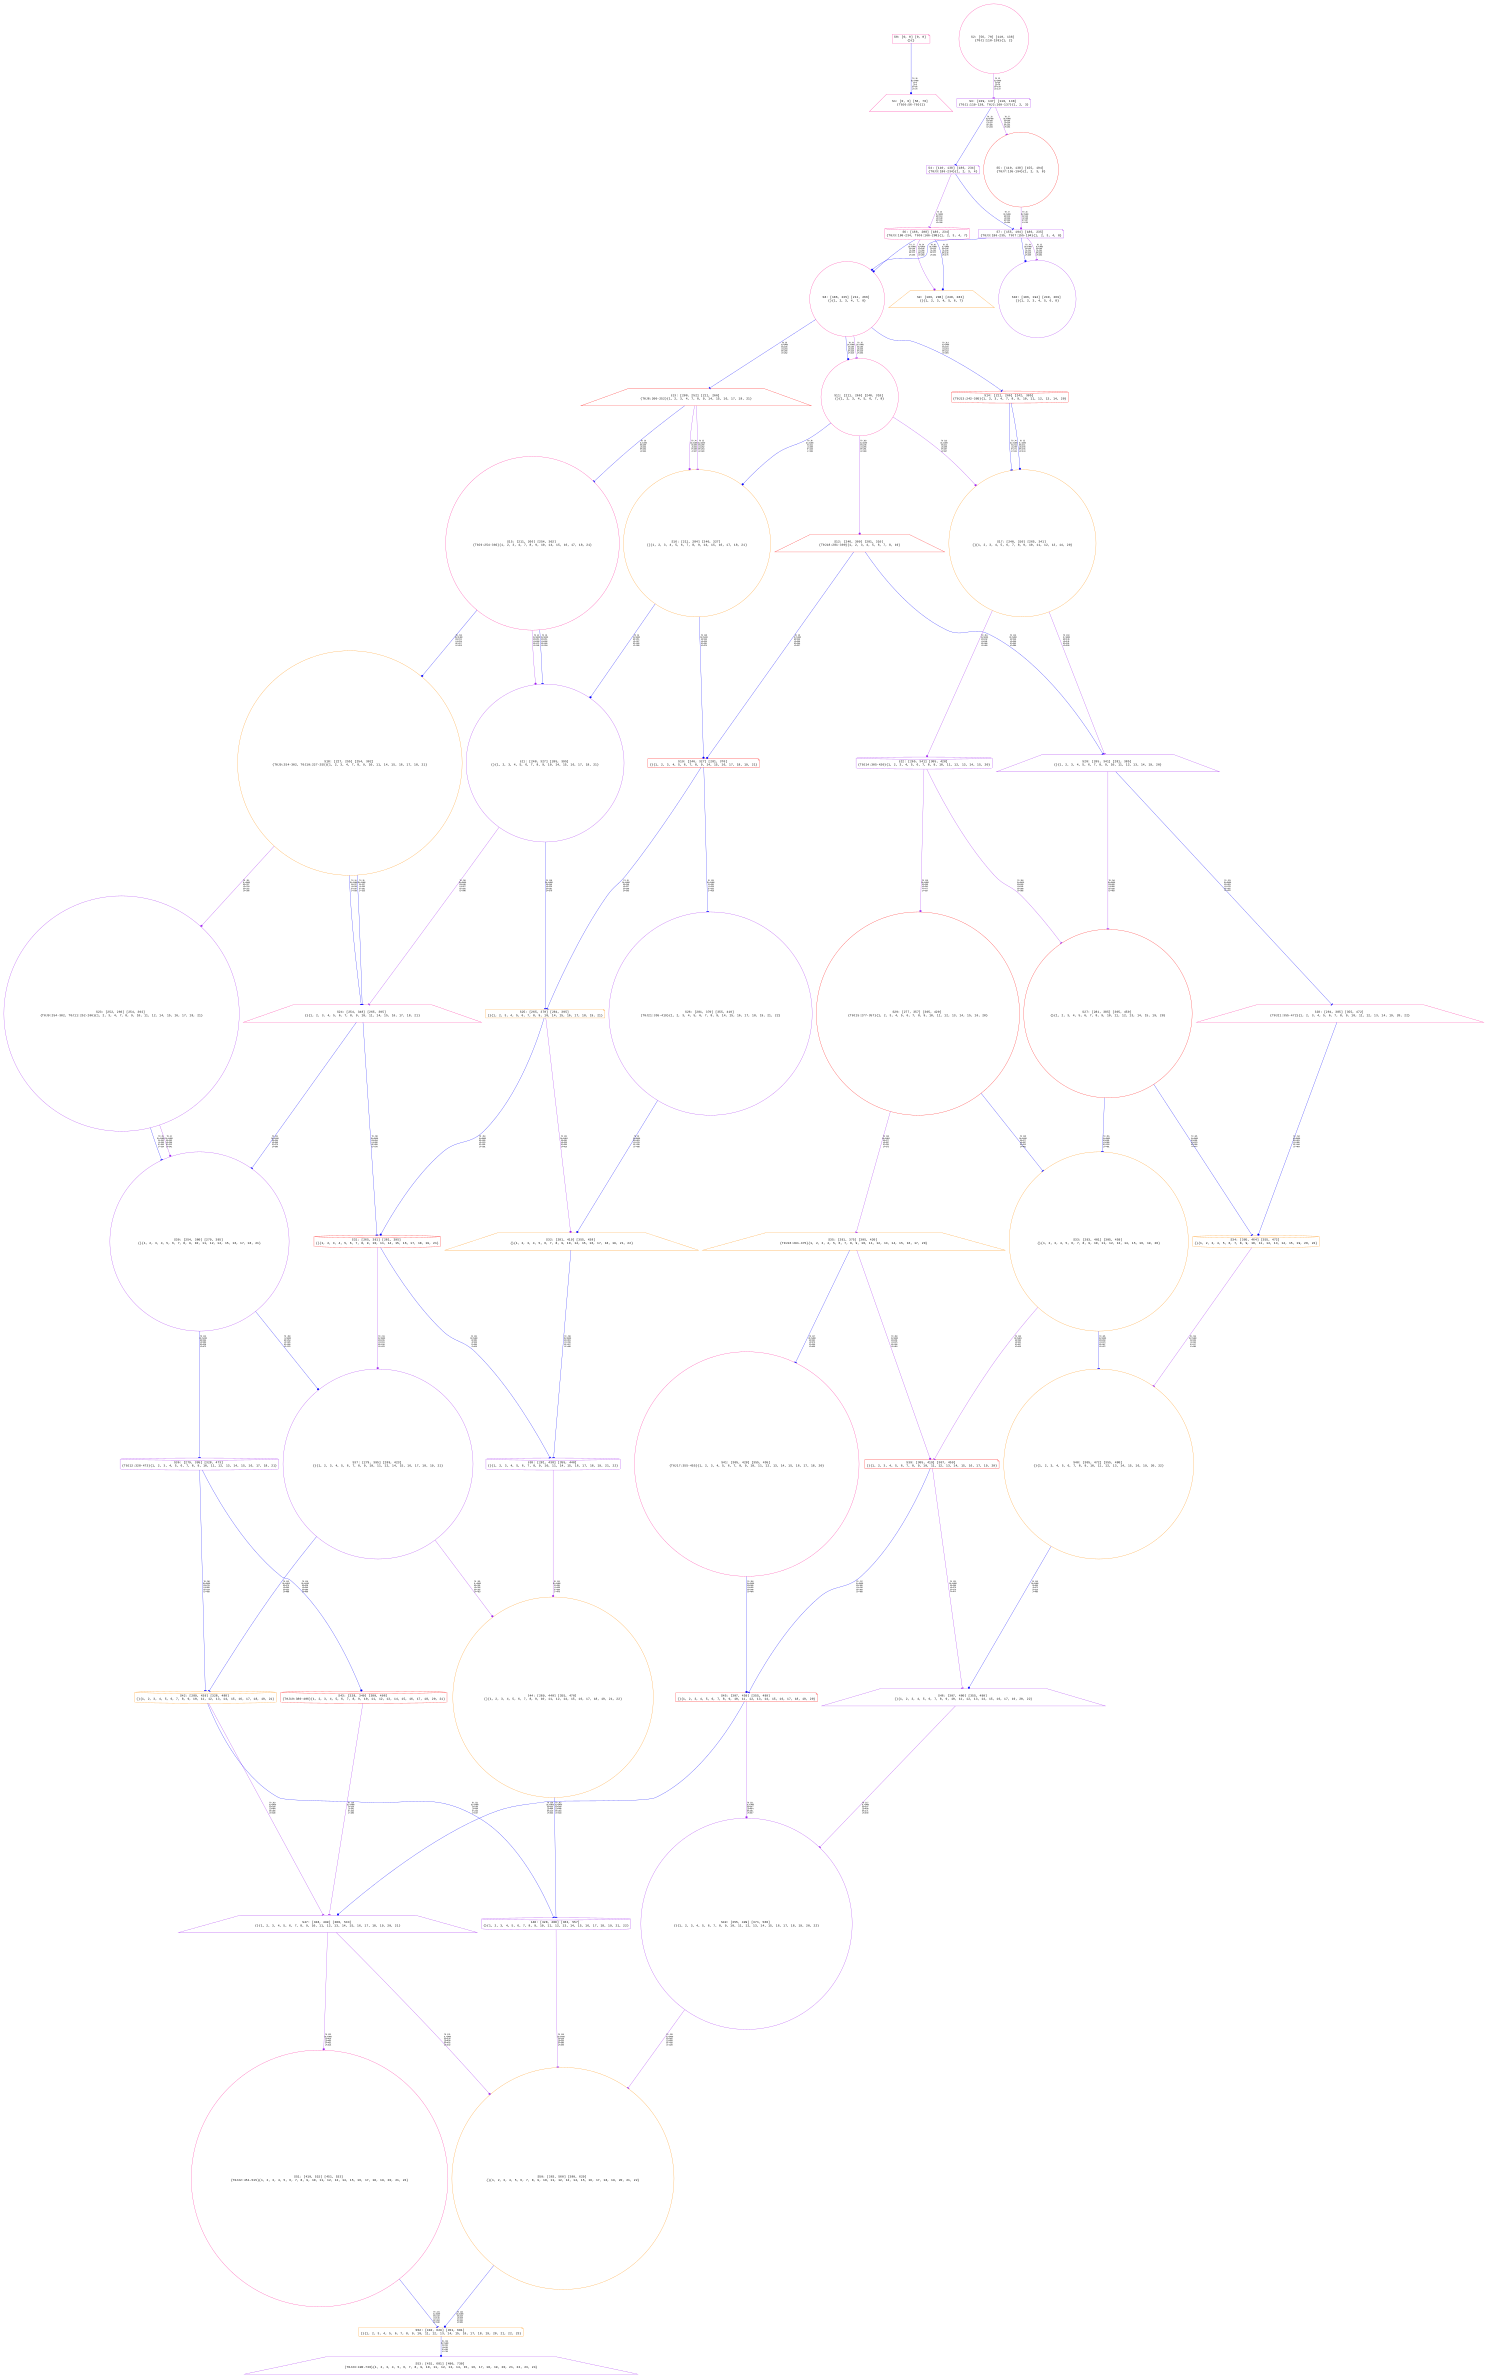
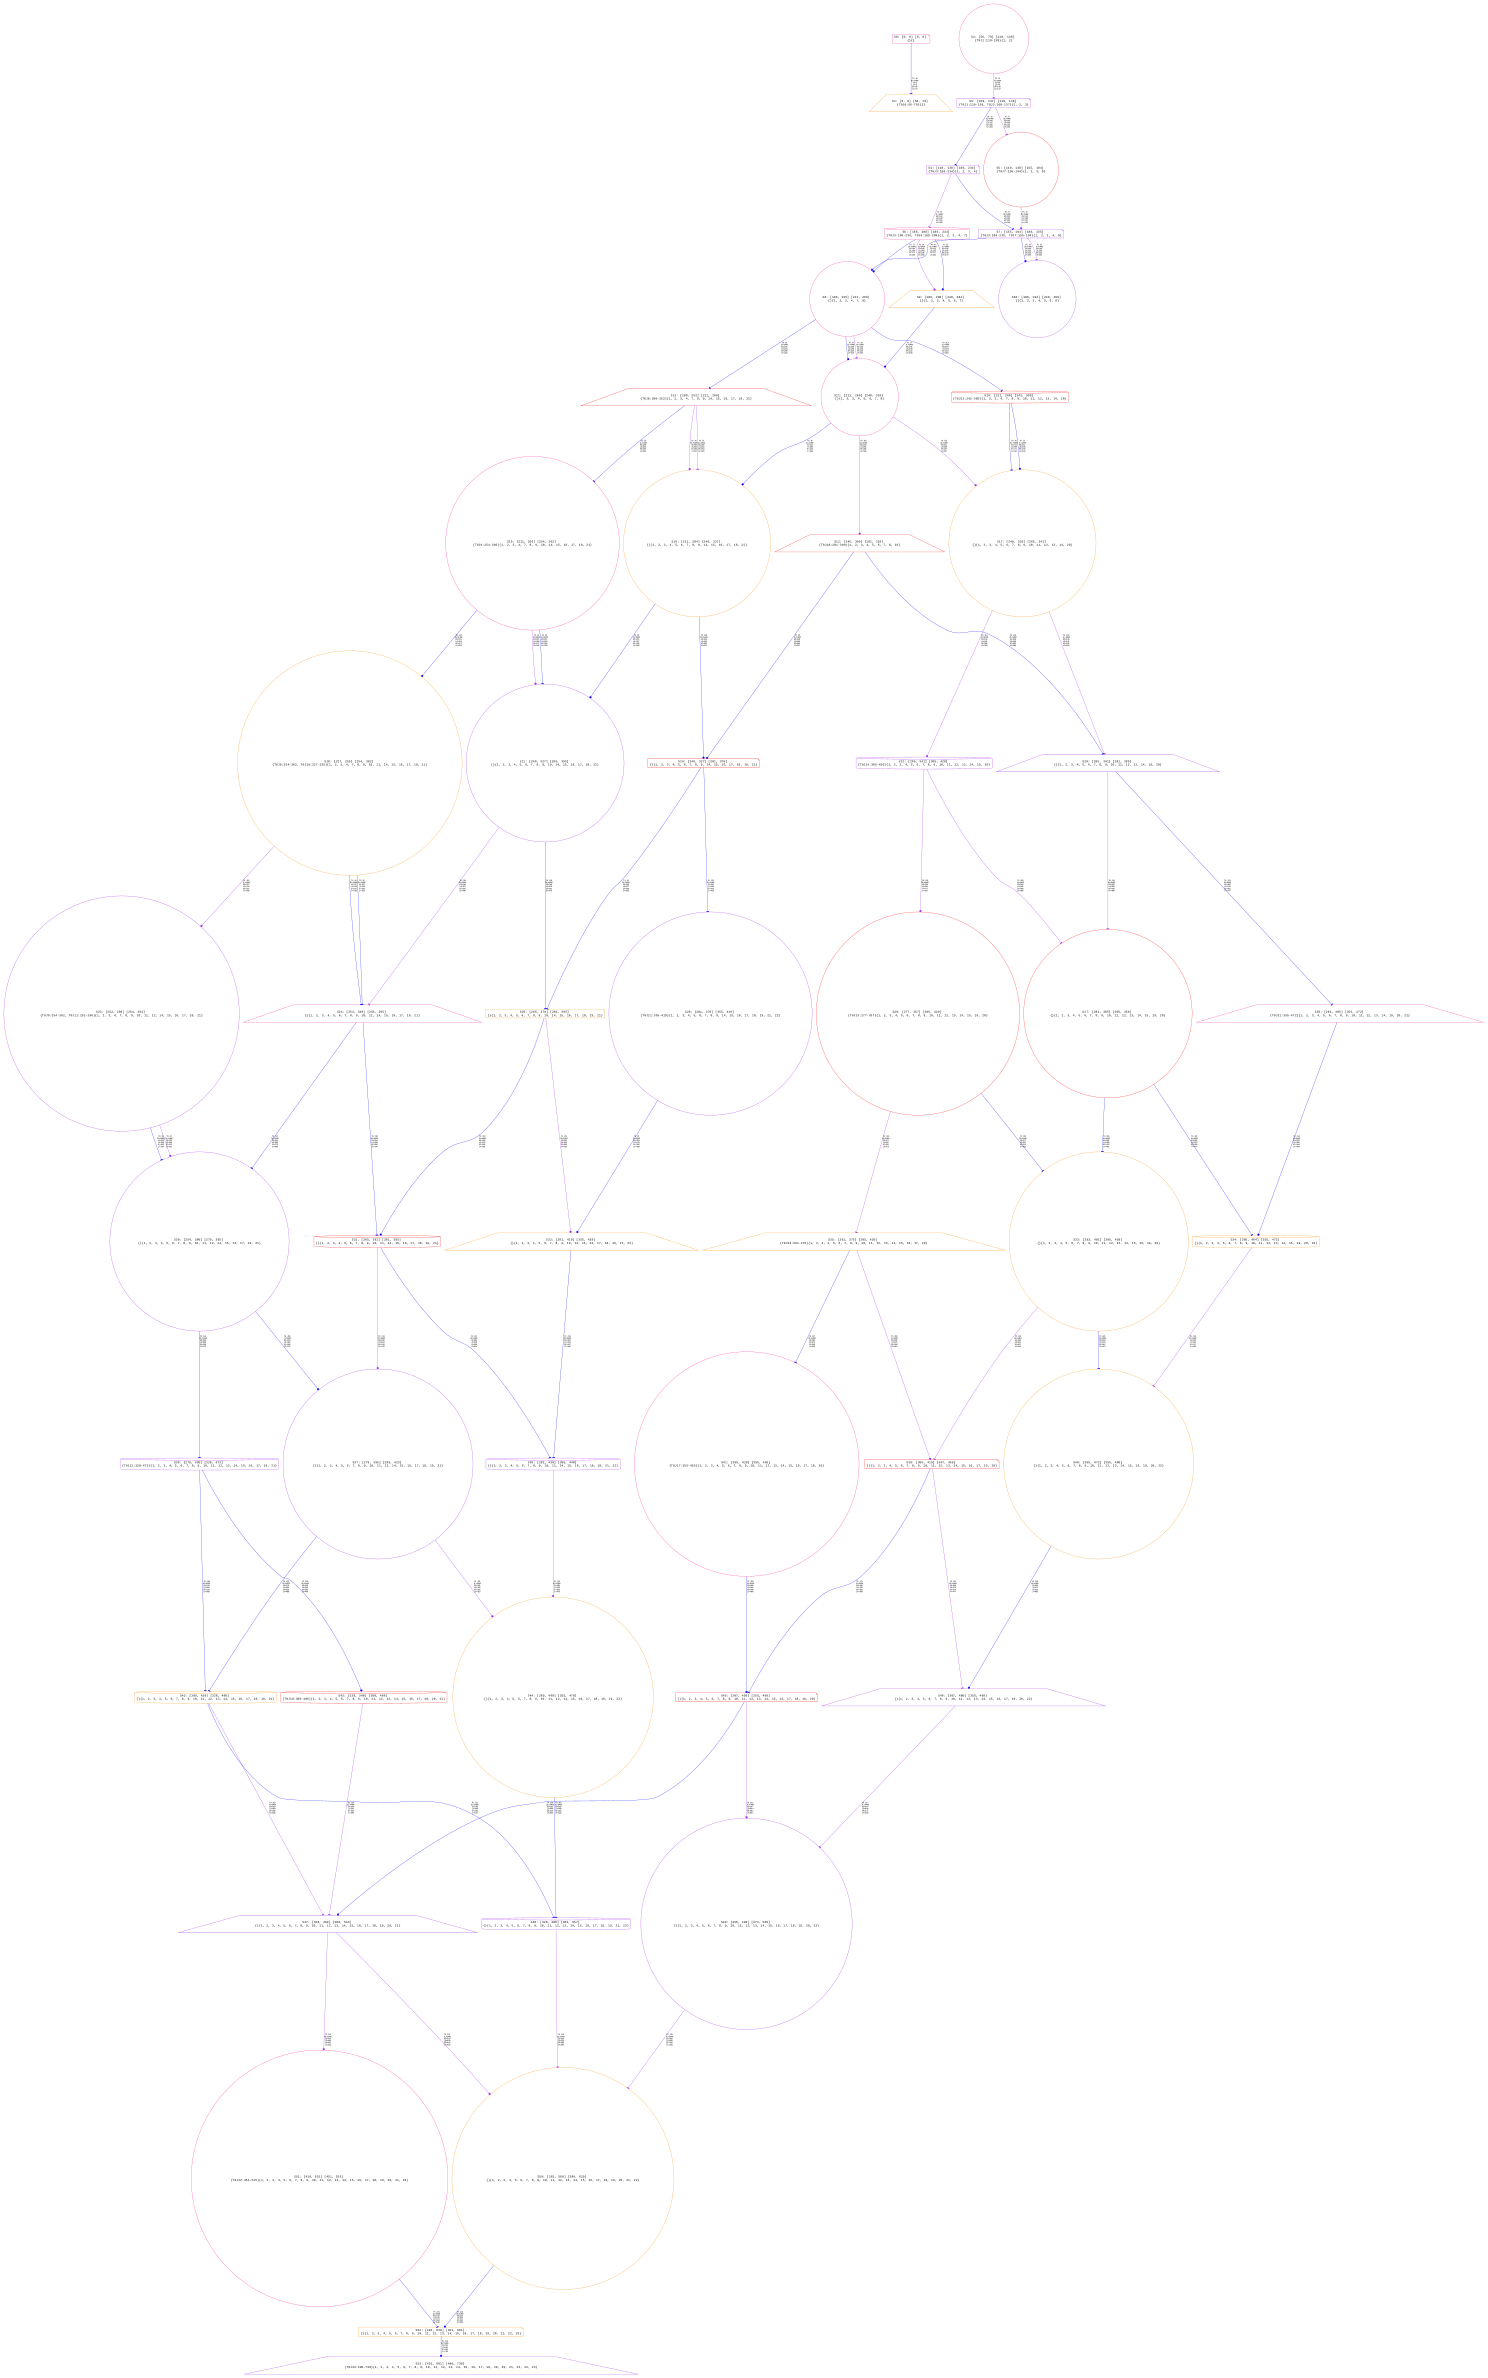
edge "S0: [0, 0] [0, 0] {}{}" -> "S1: [0, 0] [56, 70] {T0J0:56-70}{1}": arrowhead dot -> tee
node "S1: [0, 0] [56, 70] {T0J0:56-70}{1}": color deeppink -> darkorange
edge "S9: [186, 208] [240, 283] {}{1, 2, 3, 4, 5, 6, 7}" -> "S11: [211, 266] [240, 310] {}{1, 2, 3, 4, 5, 6, 7, 8}": added, label "T0 J7 DL=5400 ES=186 LS=208 EF=232 LF=266"
